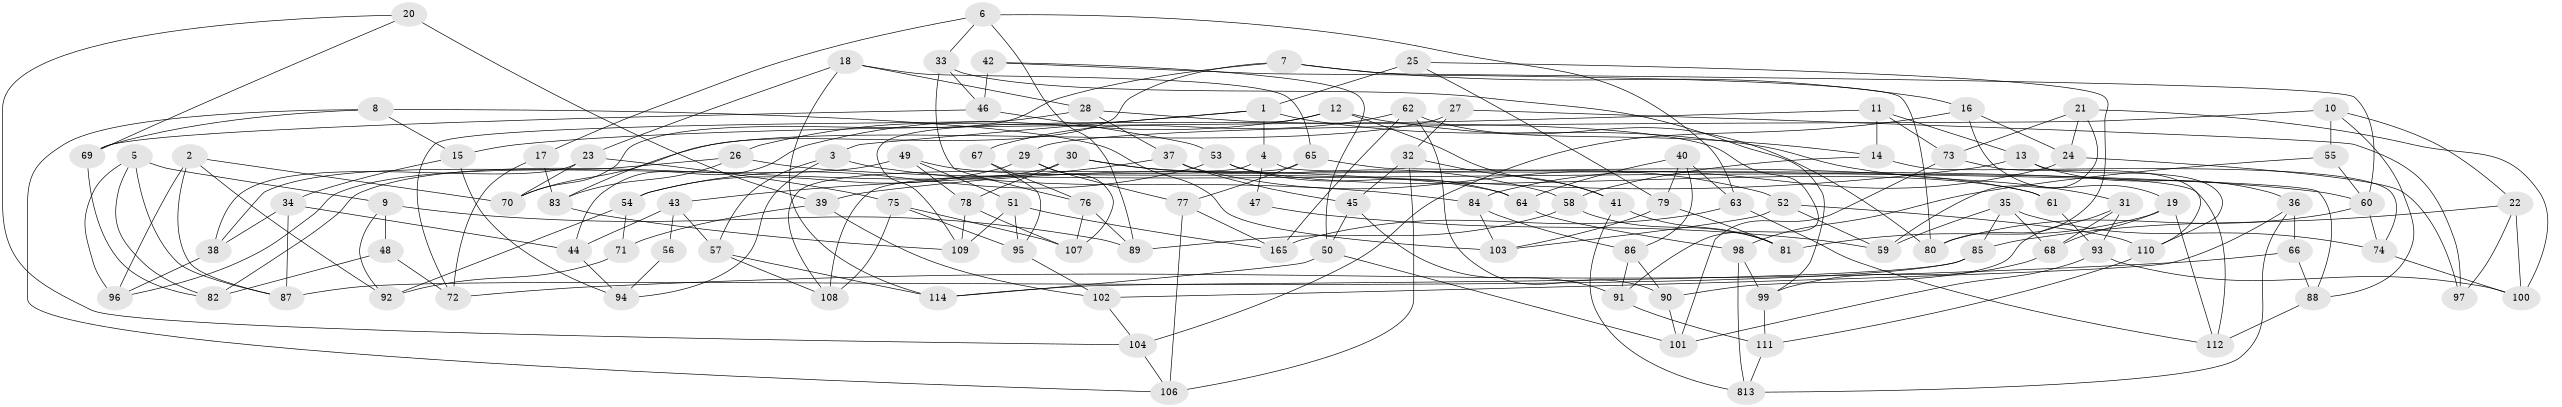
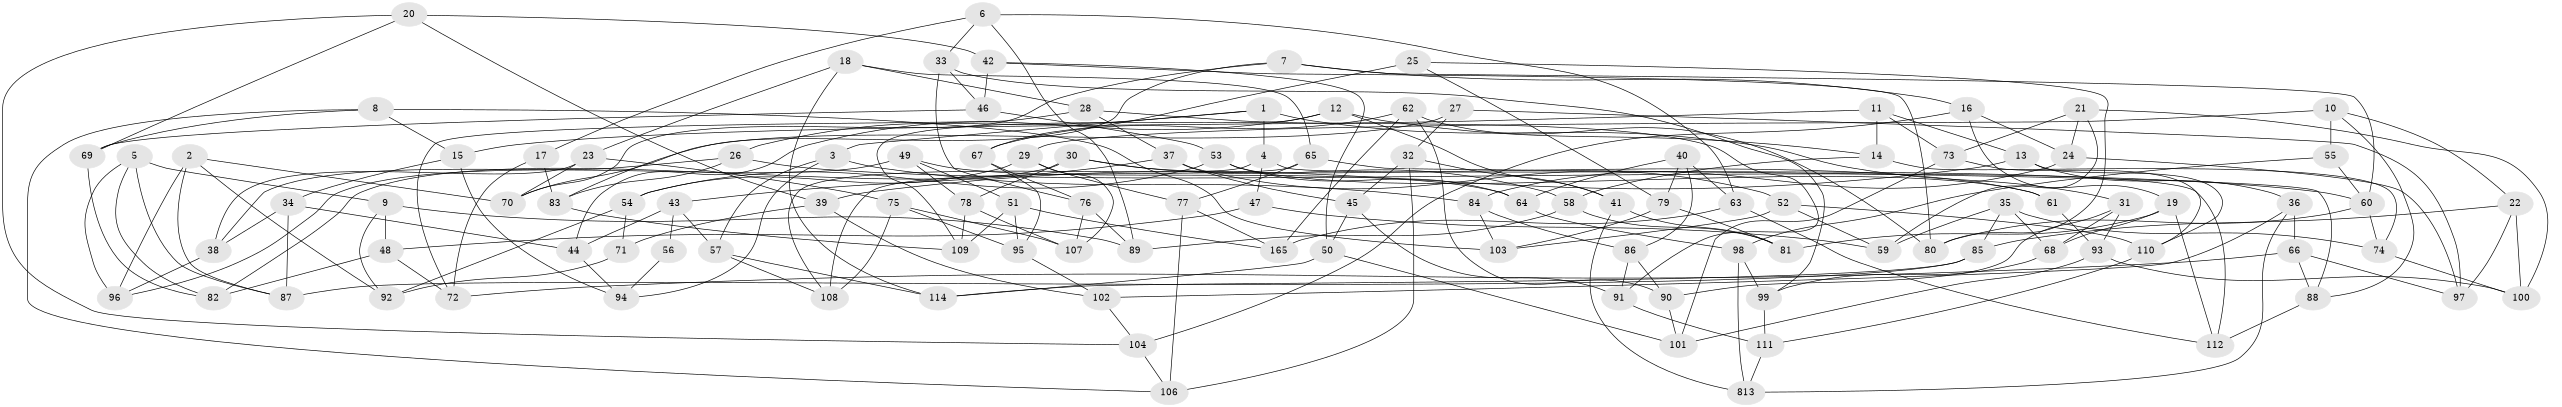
edge "20" -- "42": added
edge "25" -- "1": now "25" -- "67"
edge "47" -- "48": added
edge "66" -- "97": added
